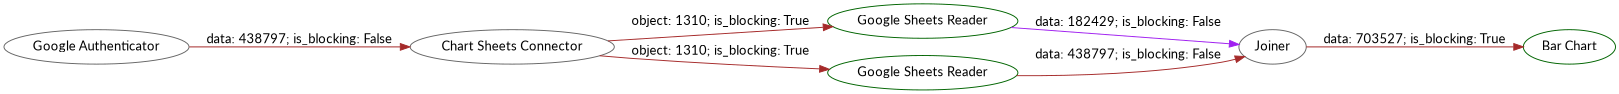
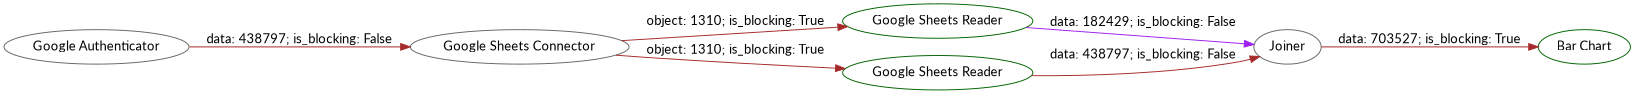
node "Chart Sheets Connector": label "Chart Sheets Connector" -> "Google Sheets Connector"
